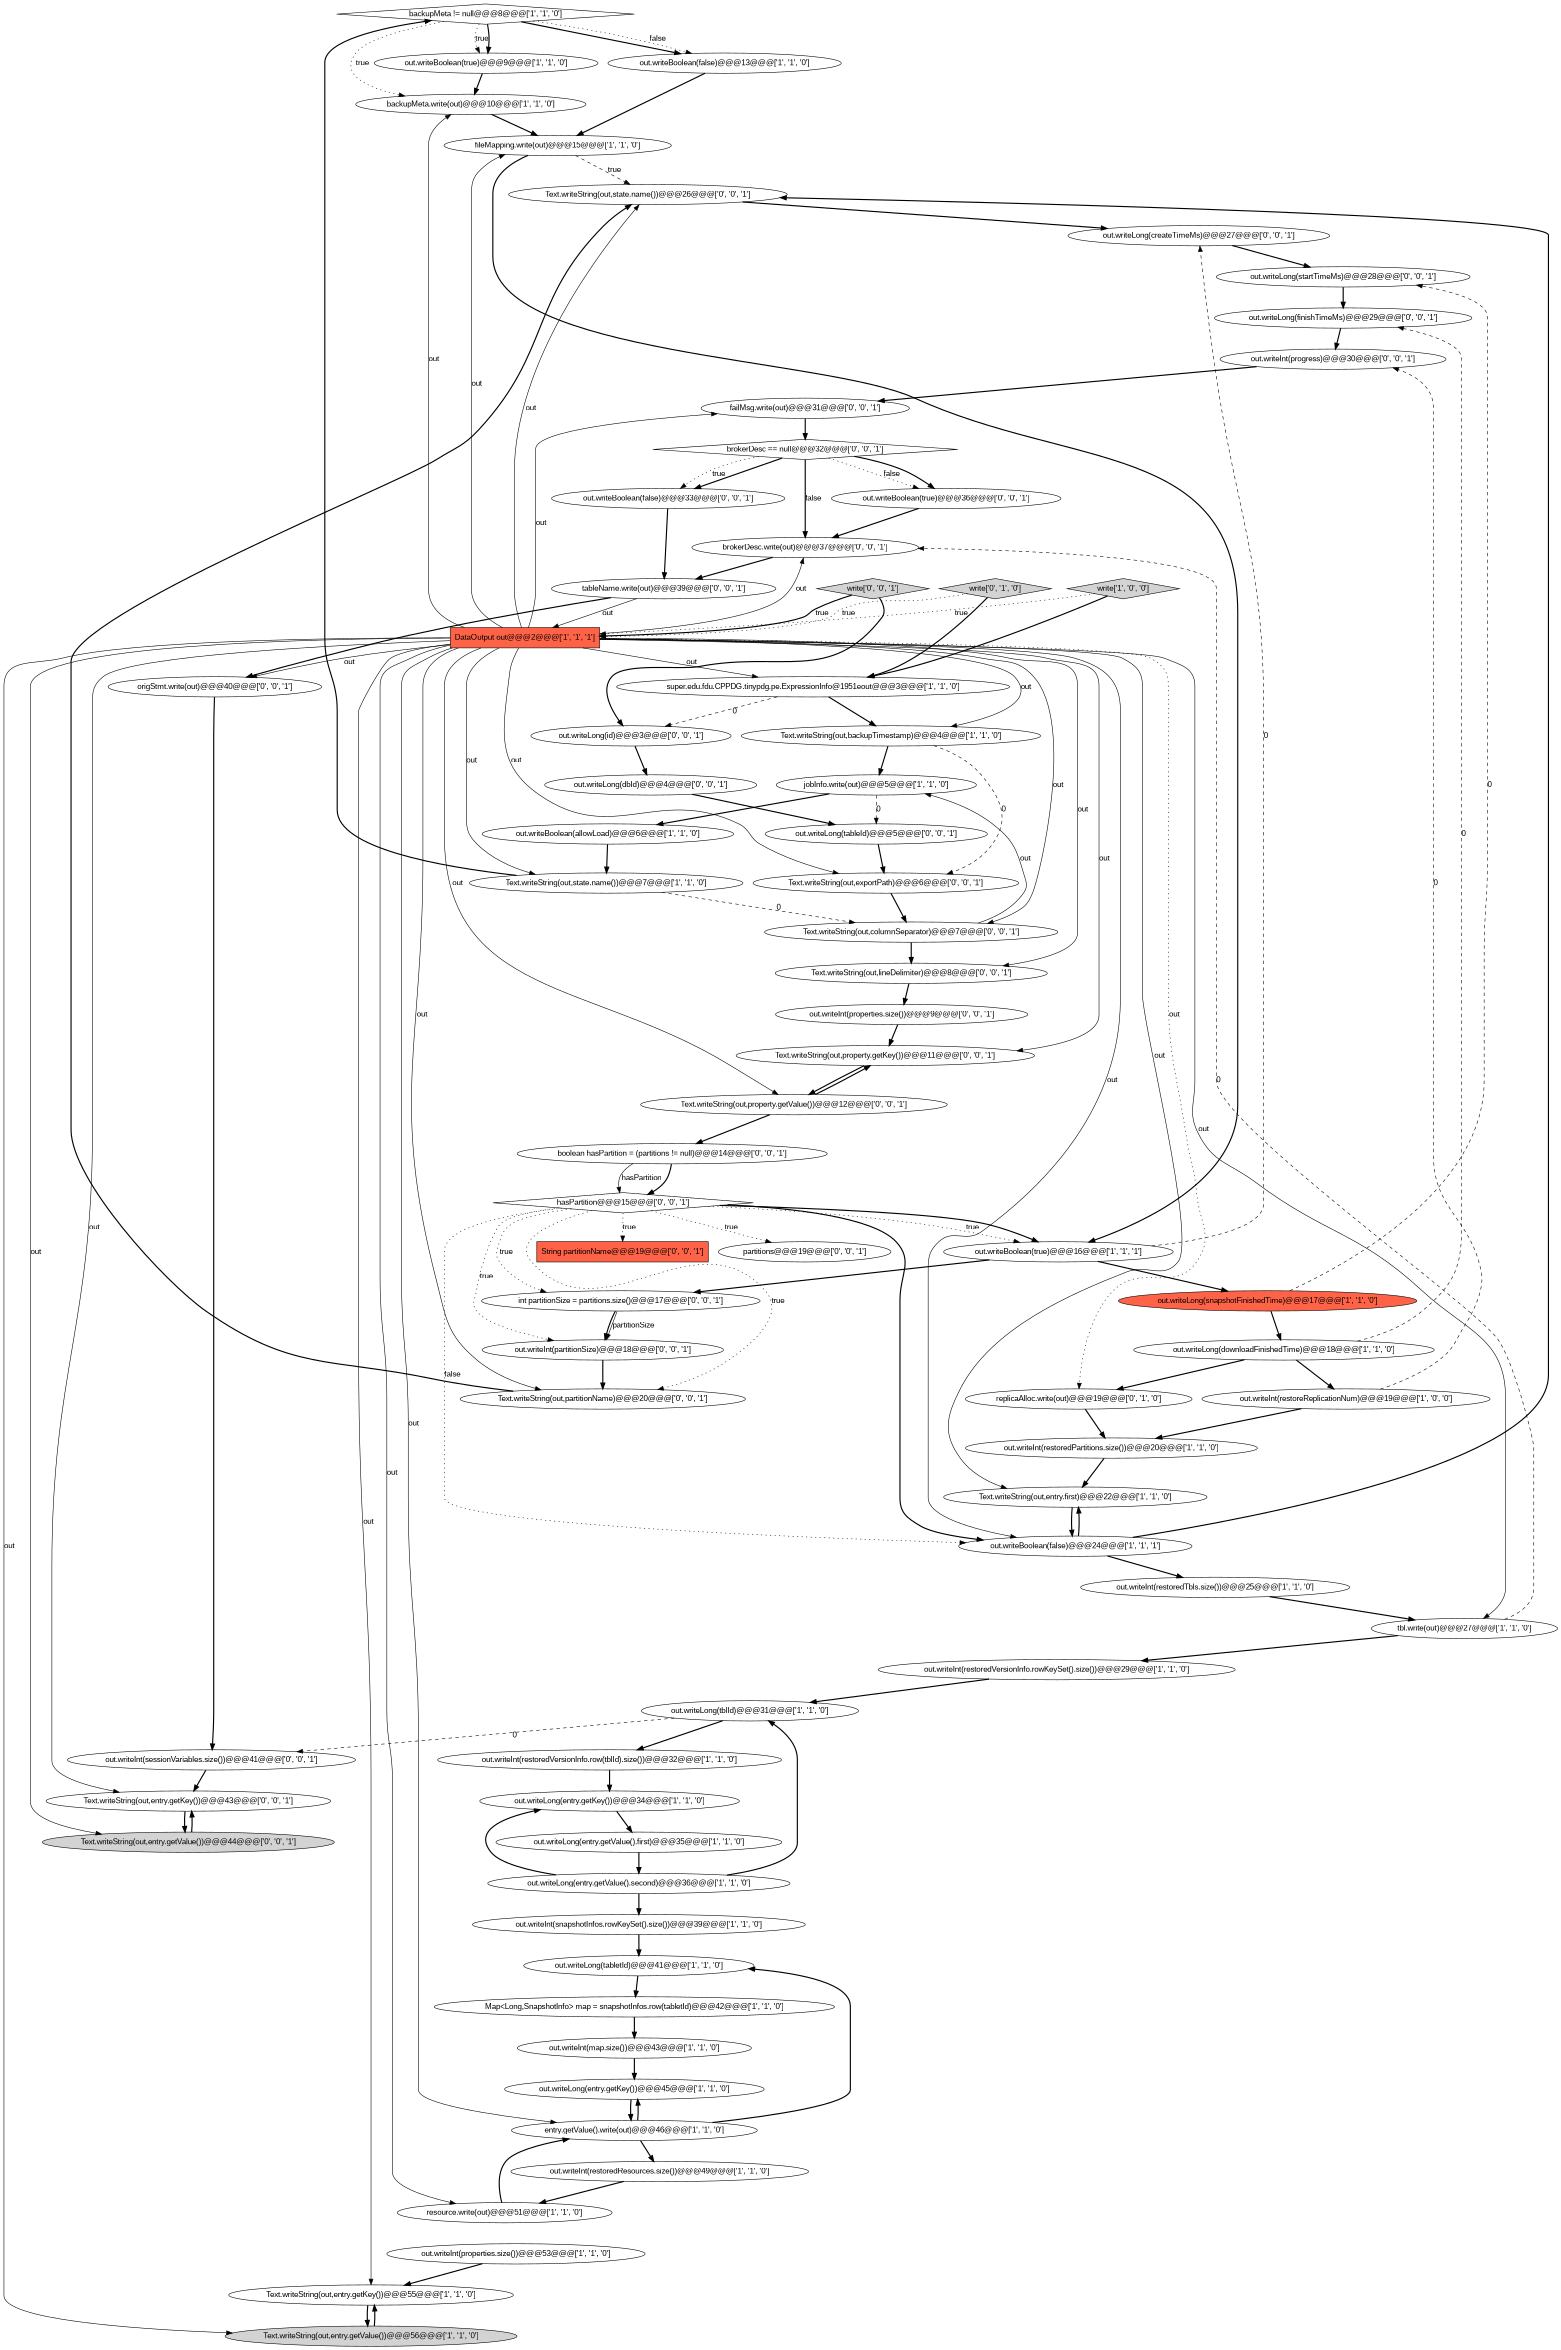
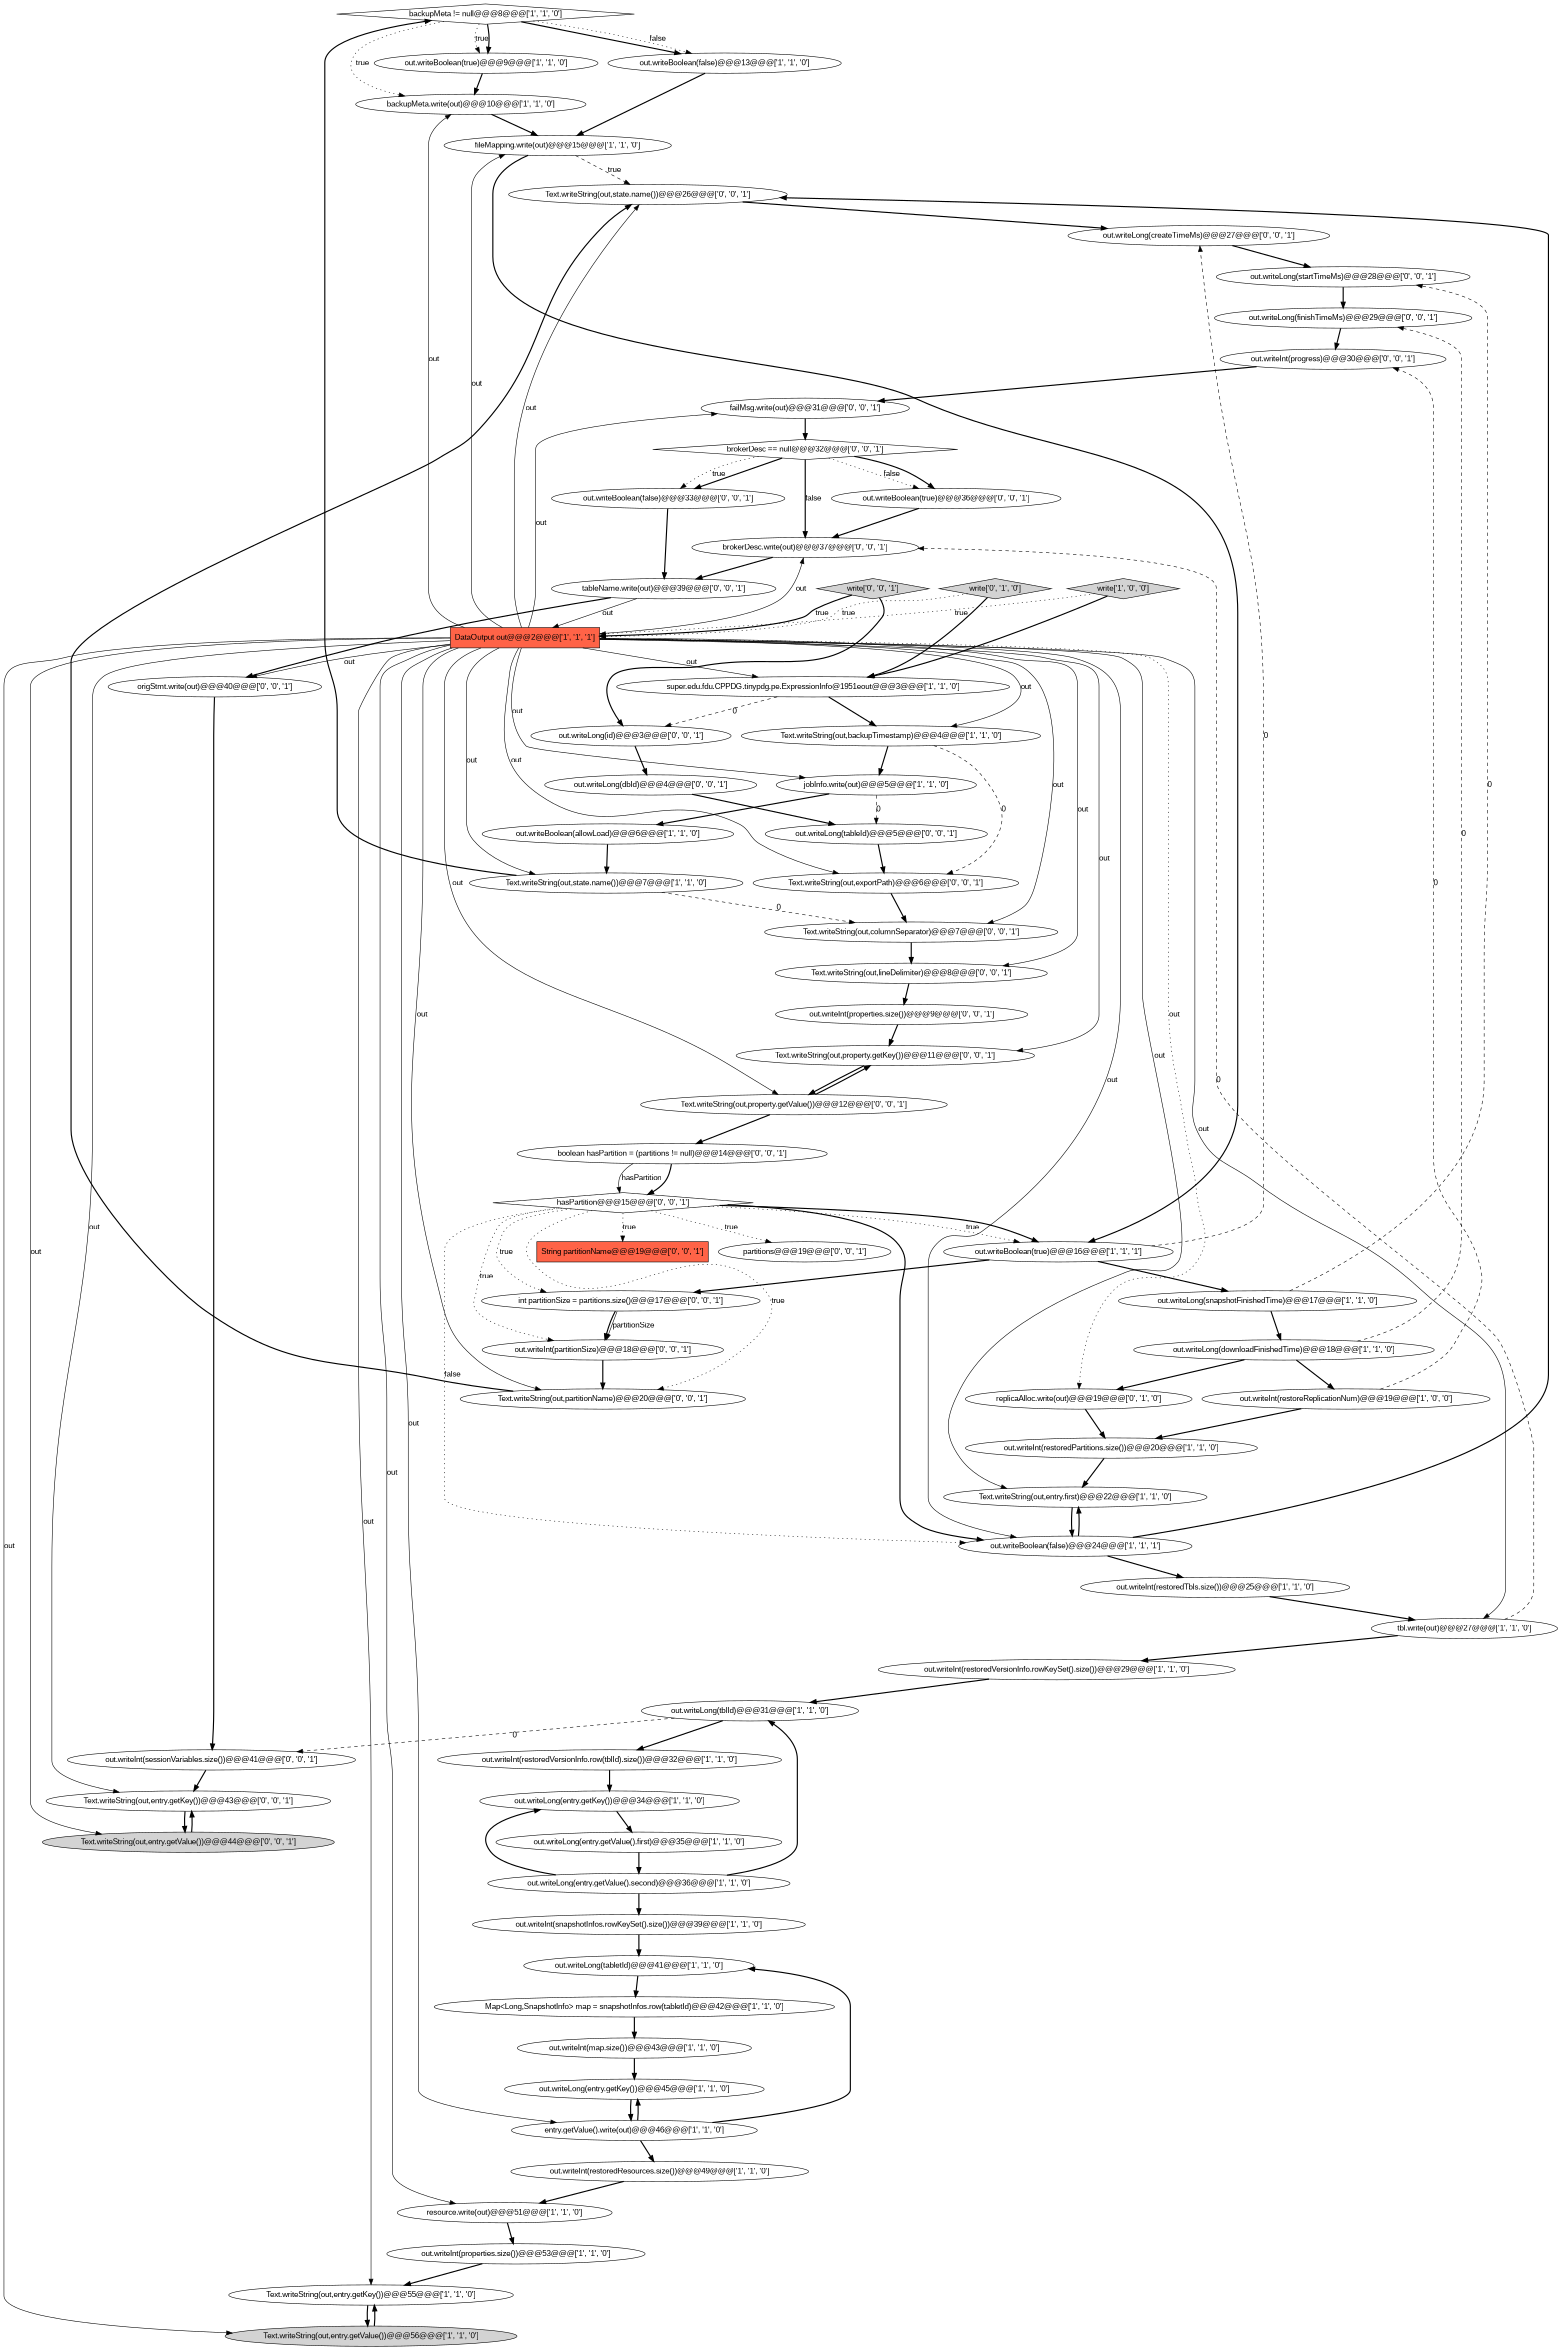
edge "Text.writeString(out,columnSeparator)@@@7@@@['0', '0', '1']" -> "jobInfo.write(out)@@@5@@@['1', '1', '0']": now "DataOutput out@@@2@@@['1', '1', '1']" -> "jobInfo.write(out)@@@5@@@['1', '1', '0']"
node "out.writeLong(snapshotFinishedTime)@@@17@@@['1', '1', '0']": fillcolor tomato -> white
edge "resource.write(out)@@@51@@@['1', '1', '0']" -> "entry.getValue().write(out)@@@46@@@['1', '1', '0']": now "resource.write(out)@@@51@@@['1', '1', '0']" -> "out.writeInt(properties.size())@@@53@@@['1', '1', '0']"
